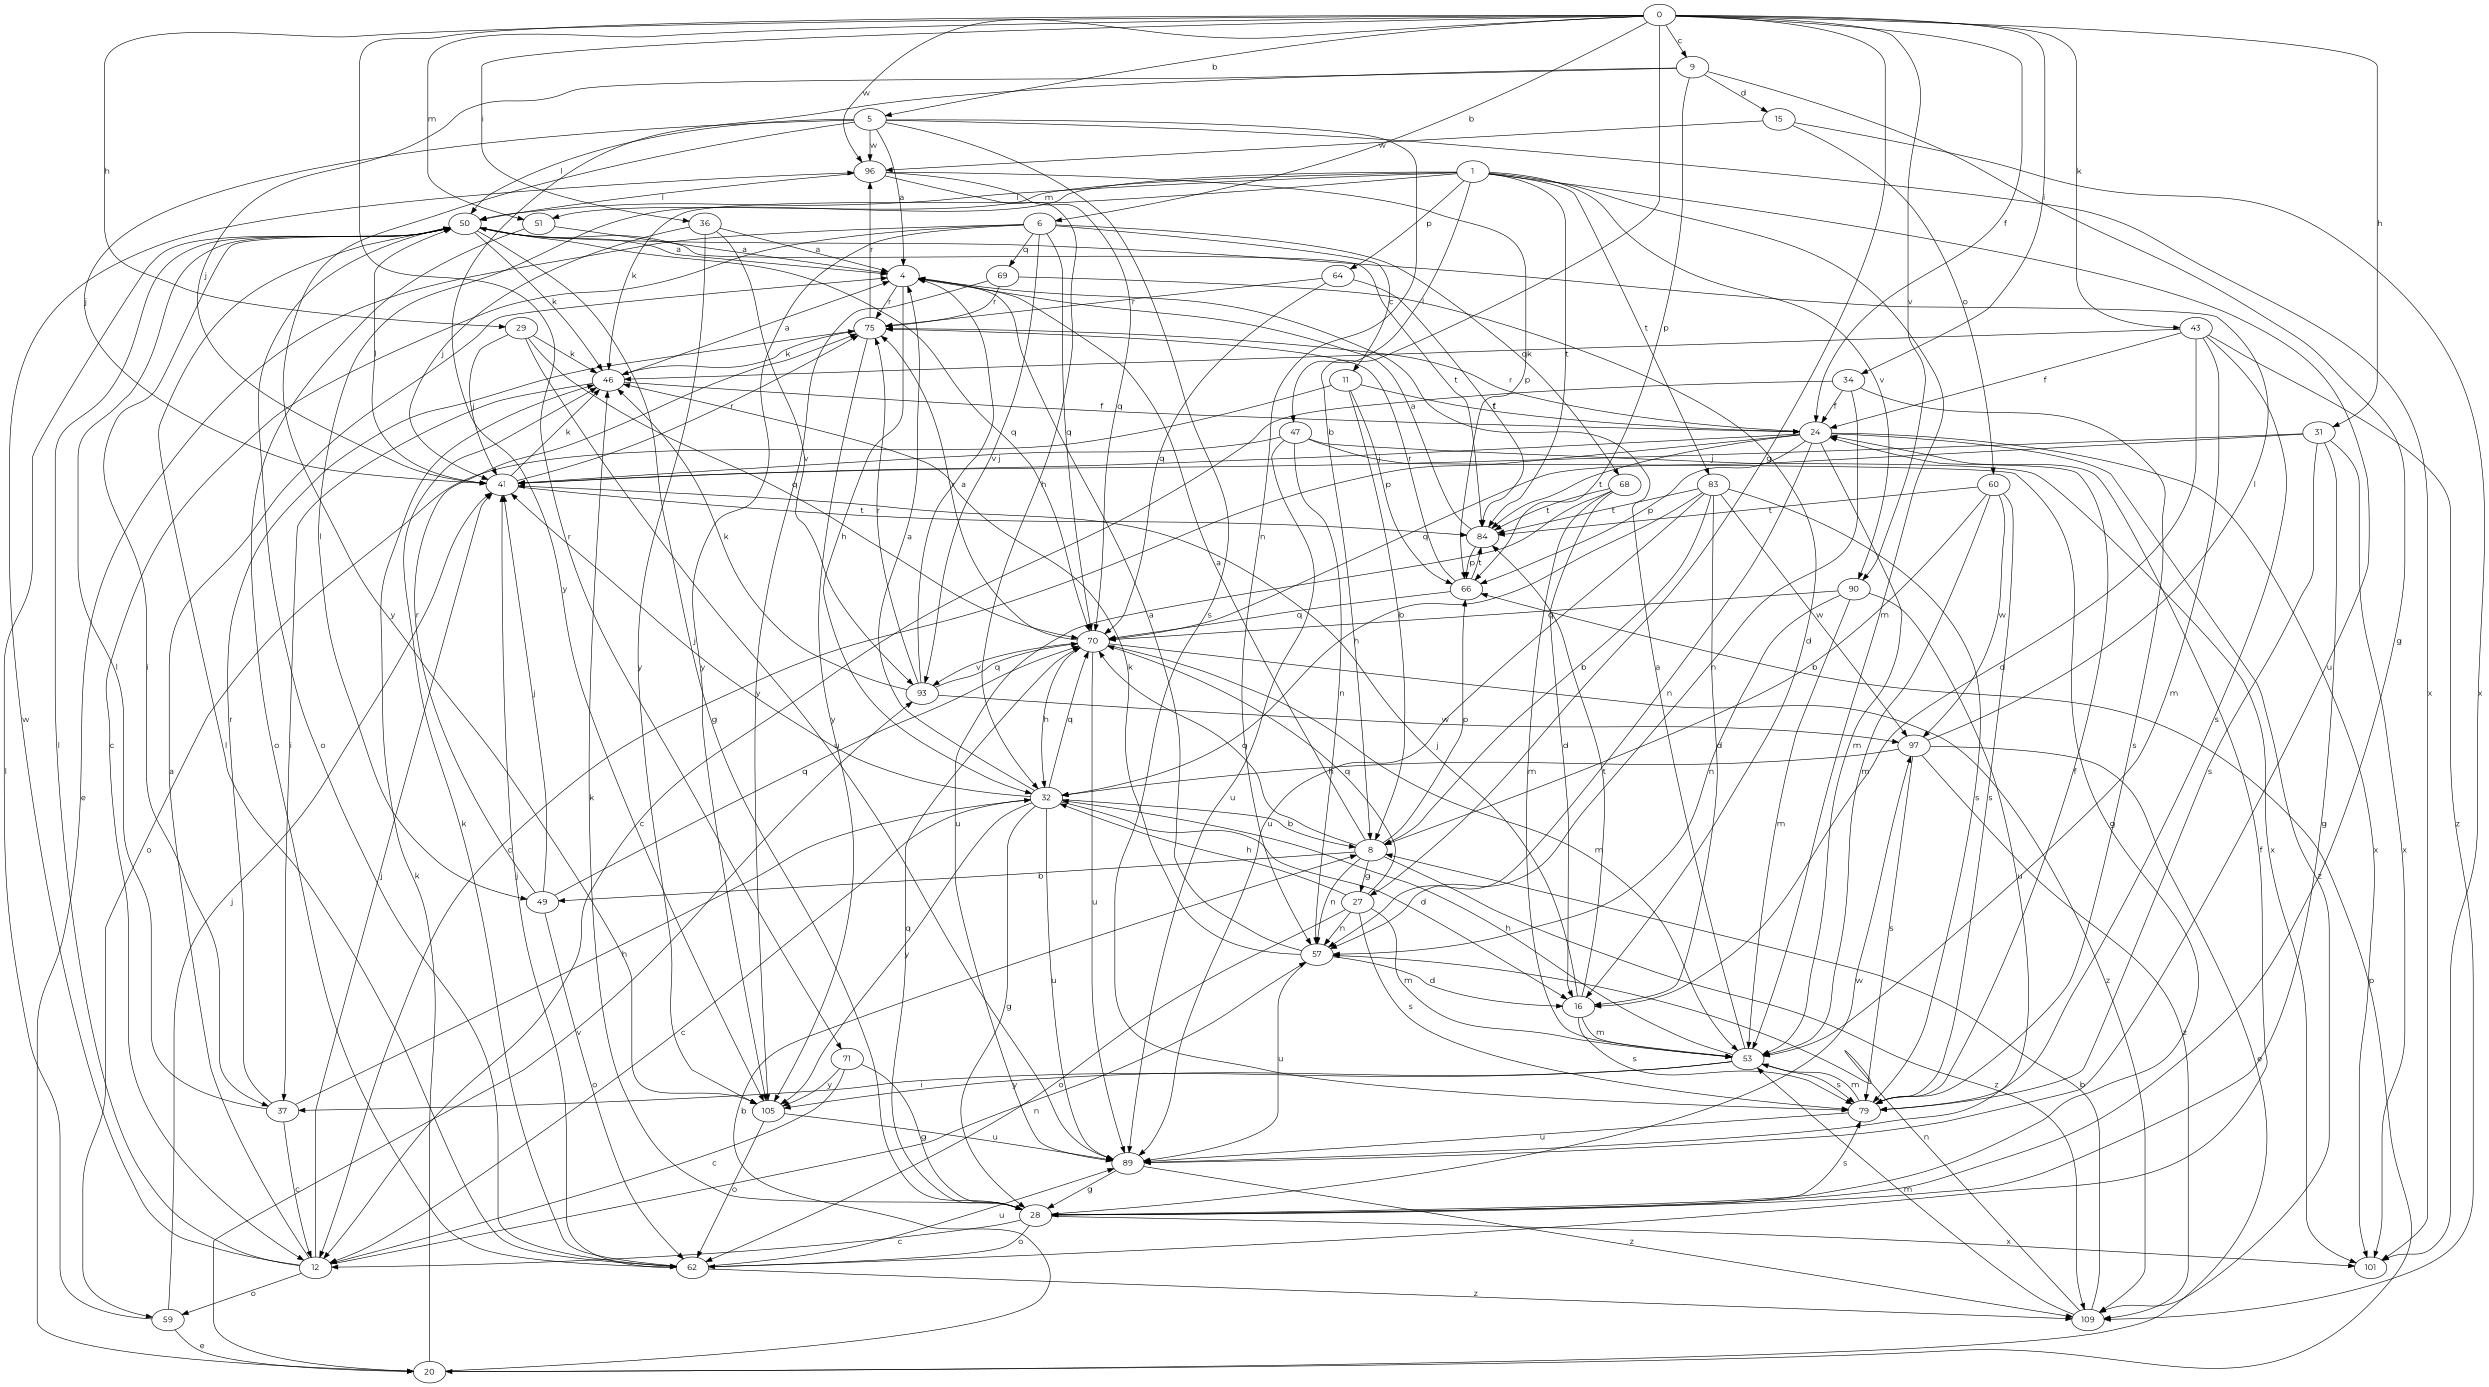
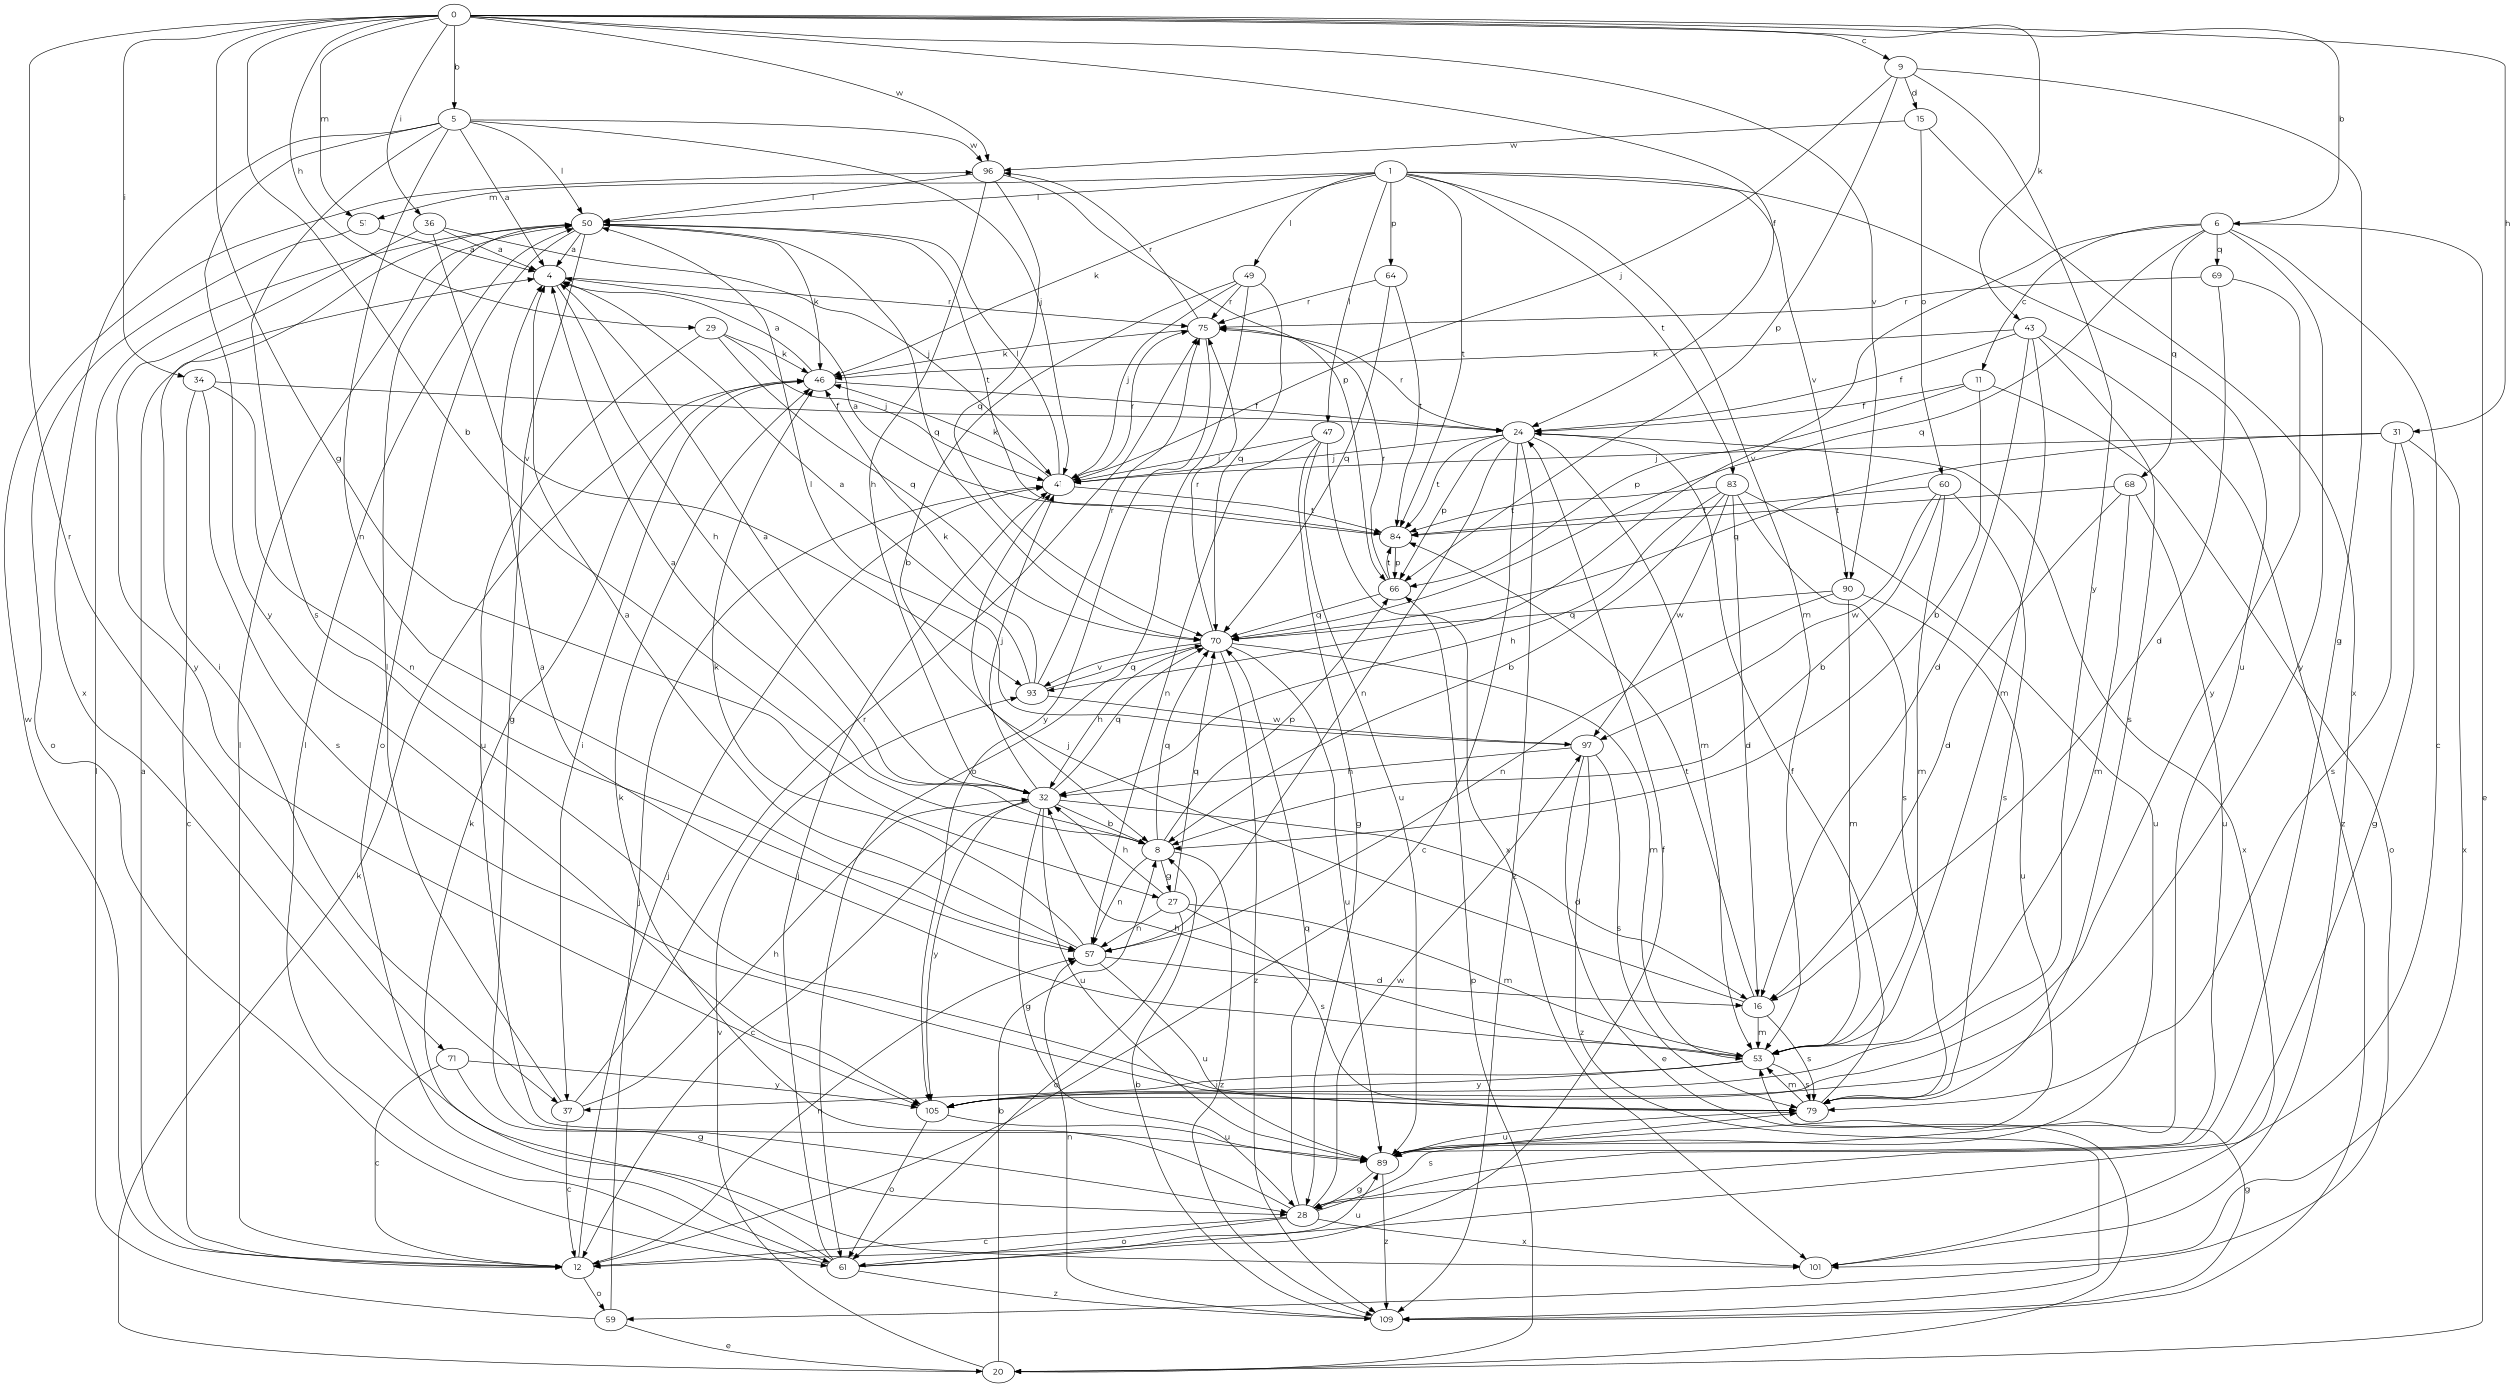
edge "8" -> "49": reversed
edge "109" -> "53": label "m" -> "g"
node "62": label "62" -> "61"
